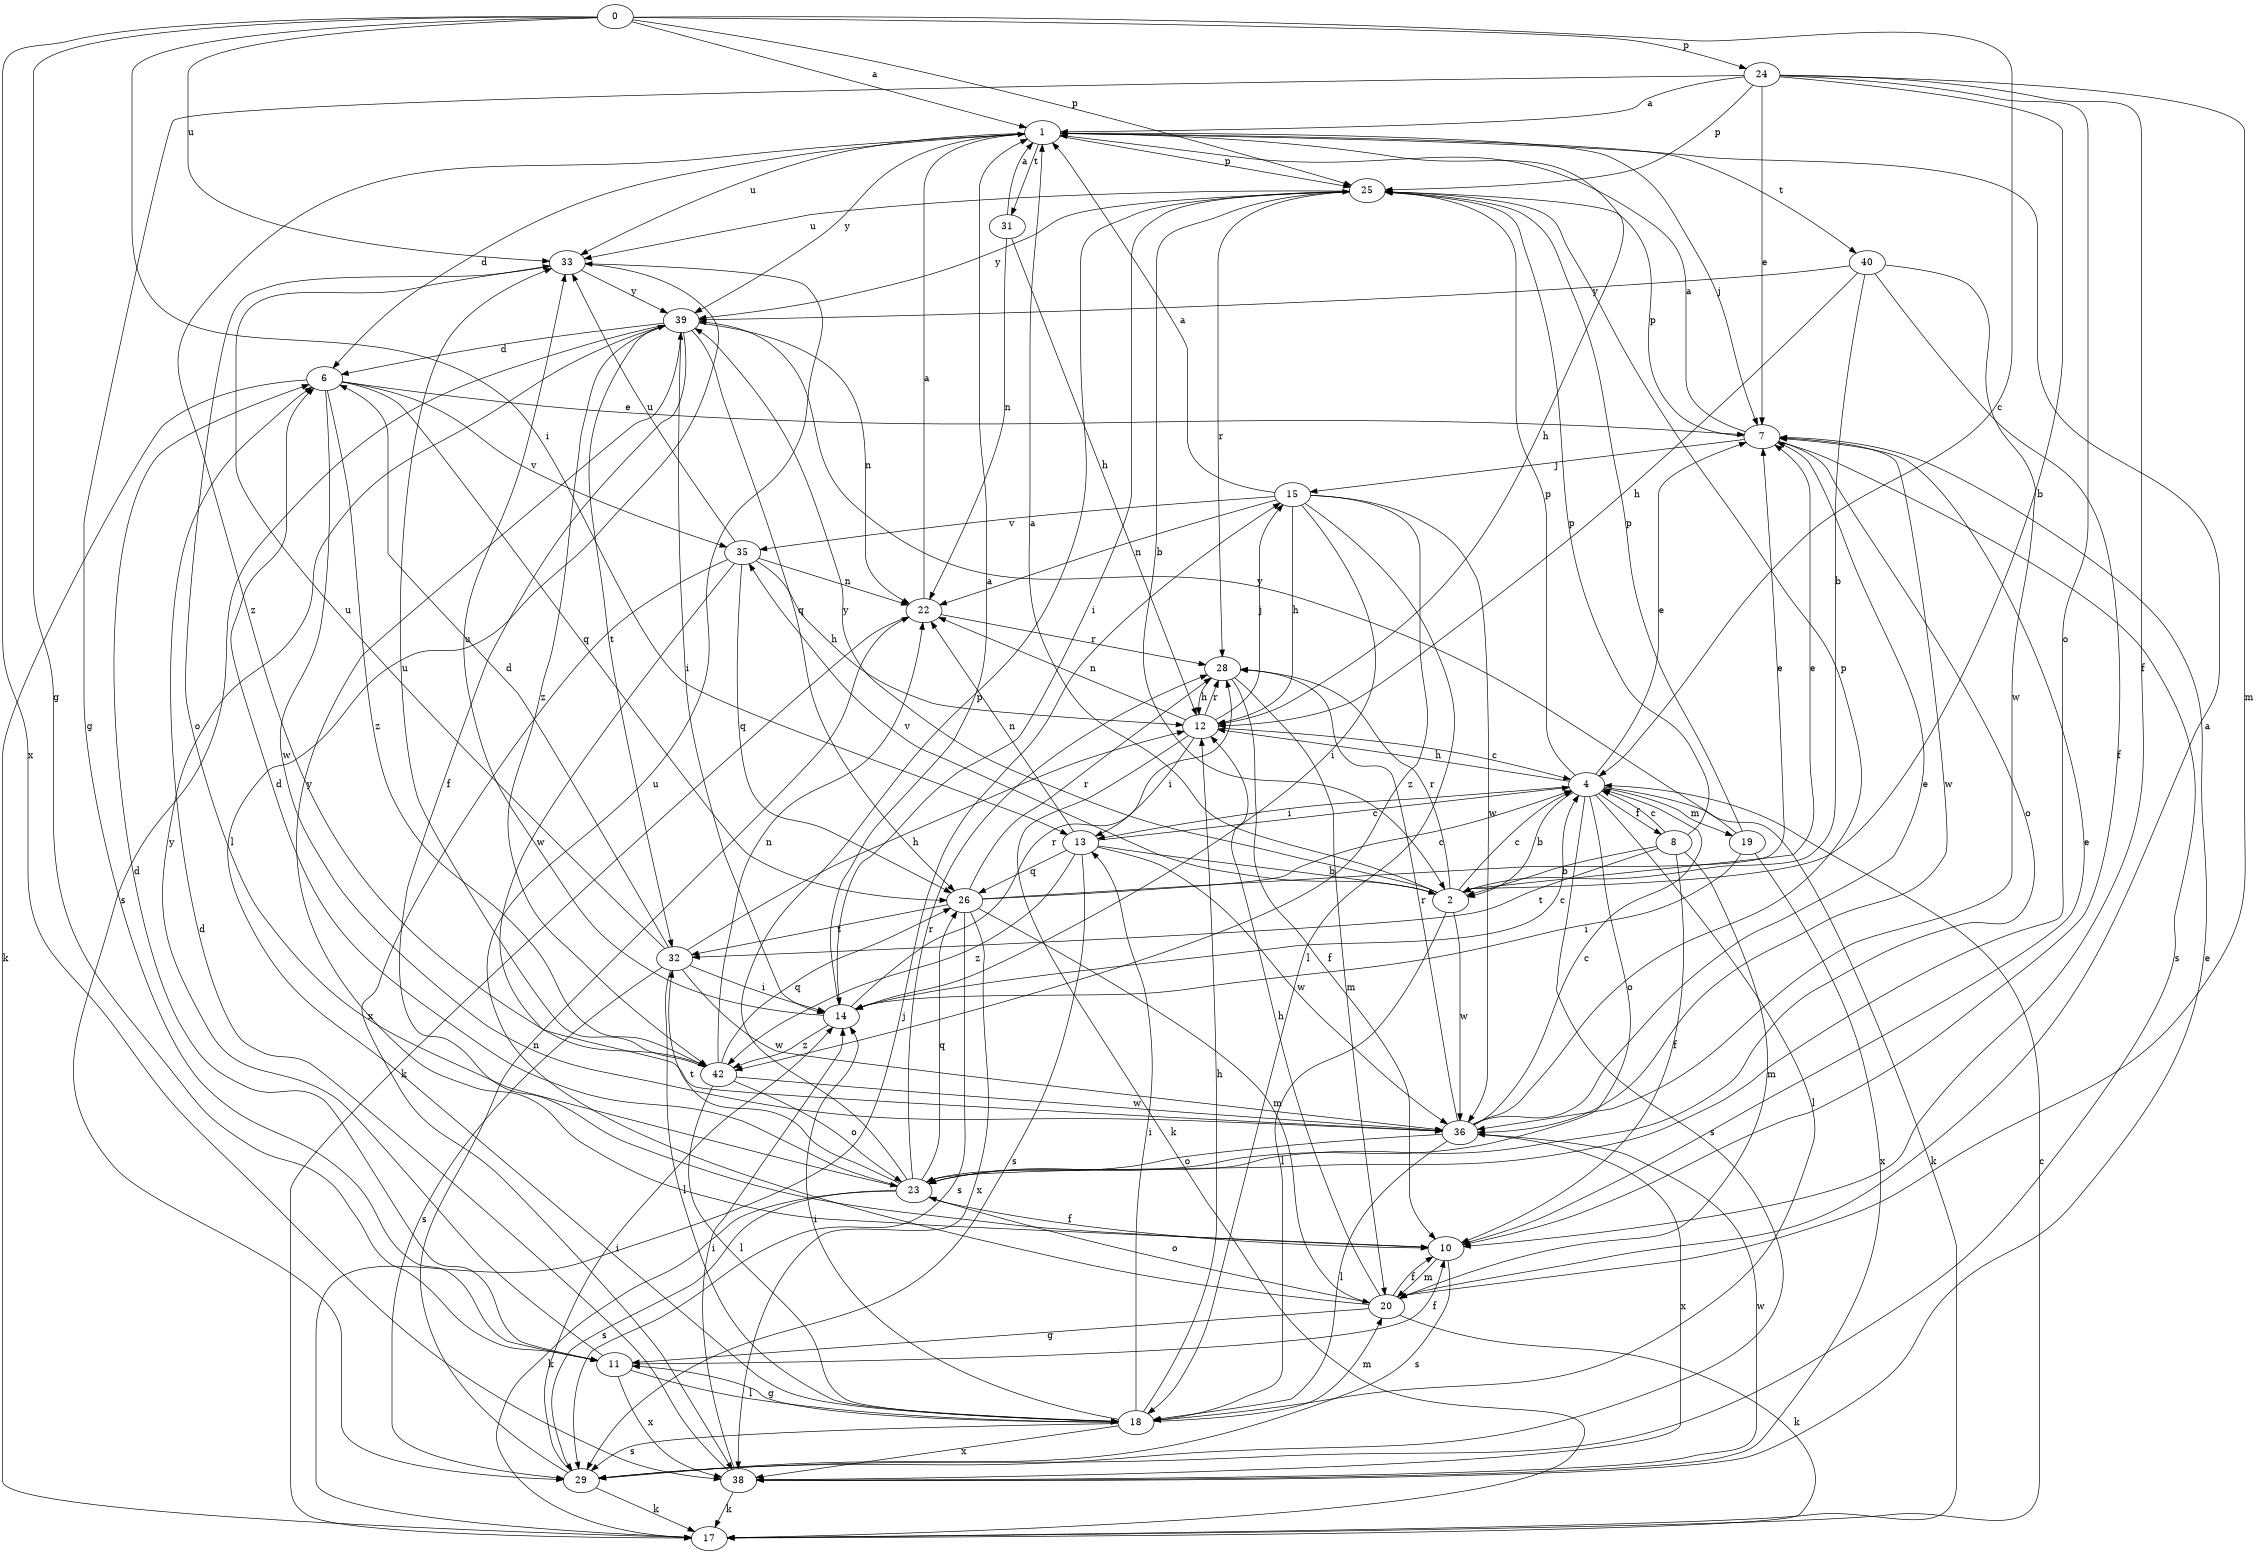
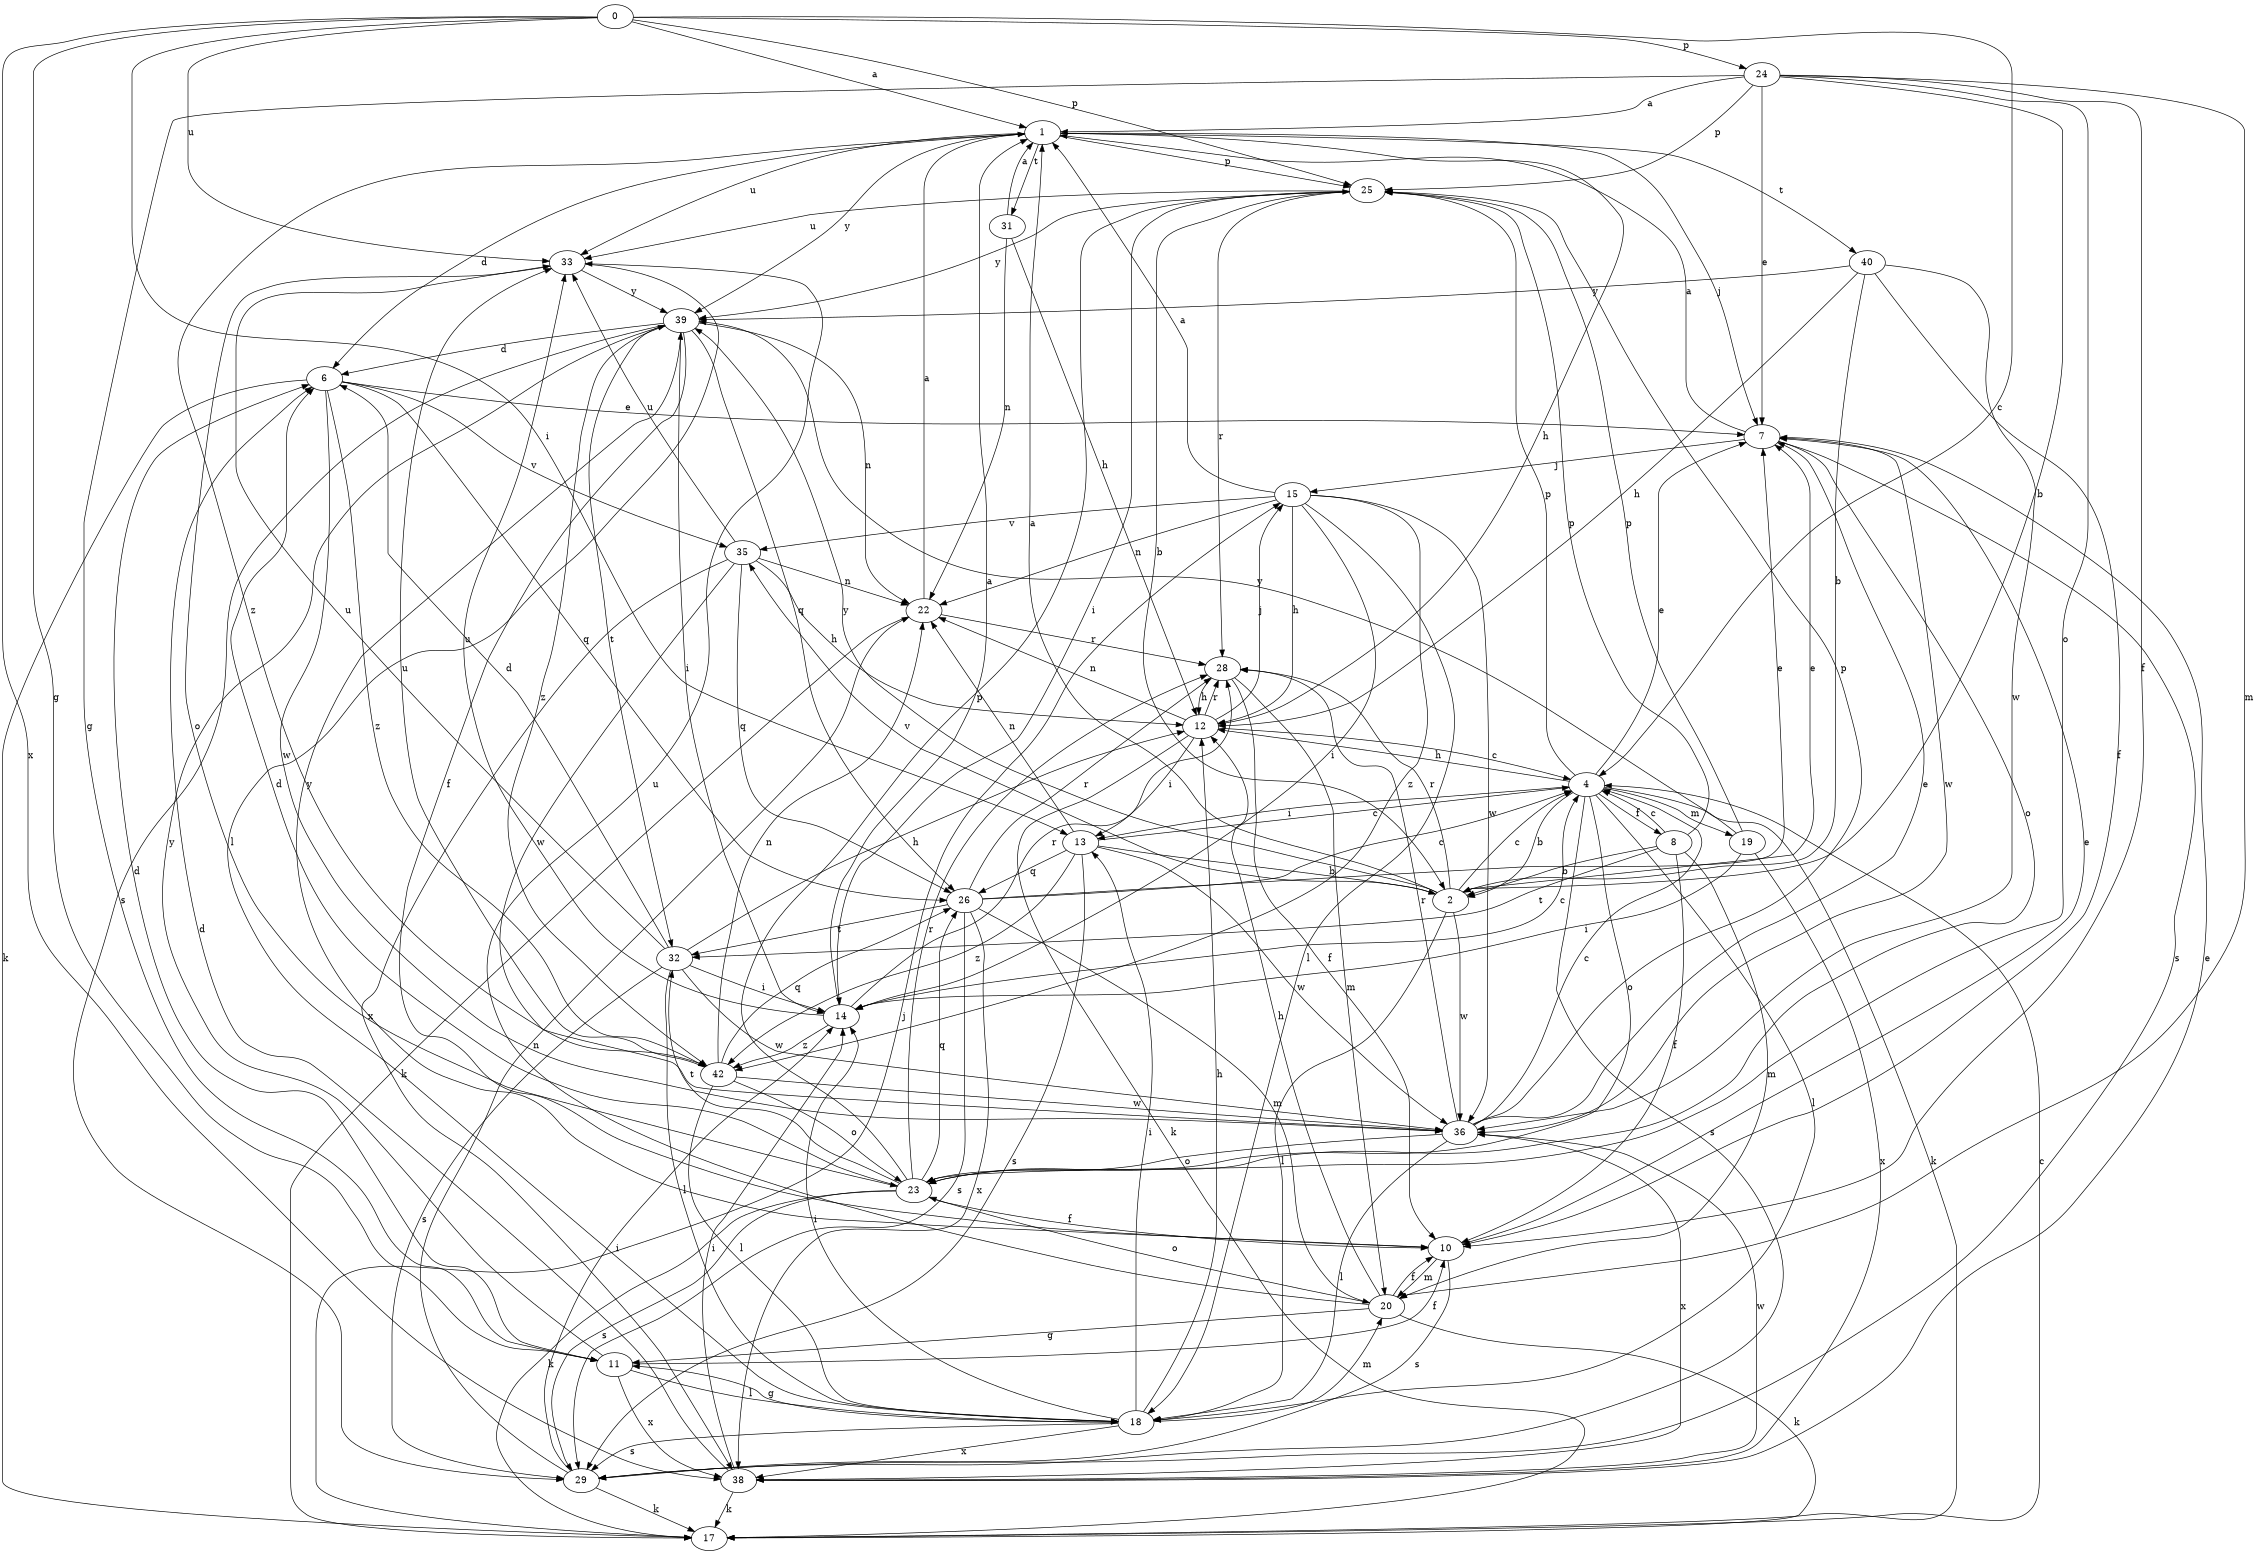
edge "7" -> "25": removed, label "p"
edge "20" -> "1": removed, label "a"
